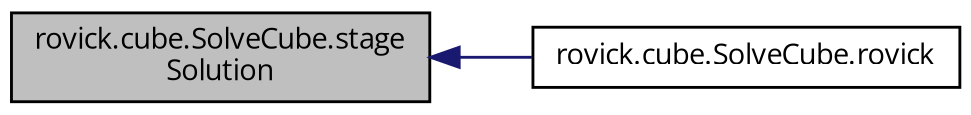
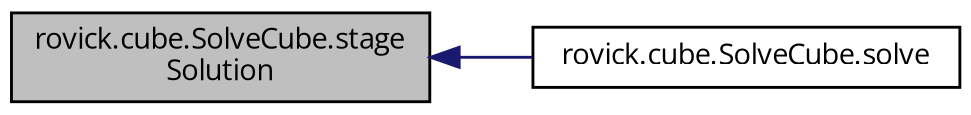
node "rovick.cube.SolveCube.rovick": label "rovick.cube.SolveCube.rovick" -> "rovick.cube.SolveCube.solve"
